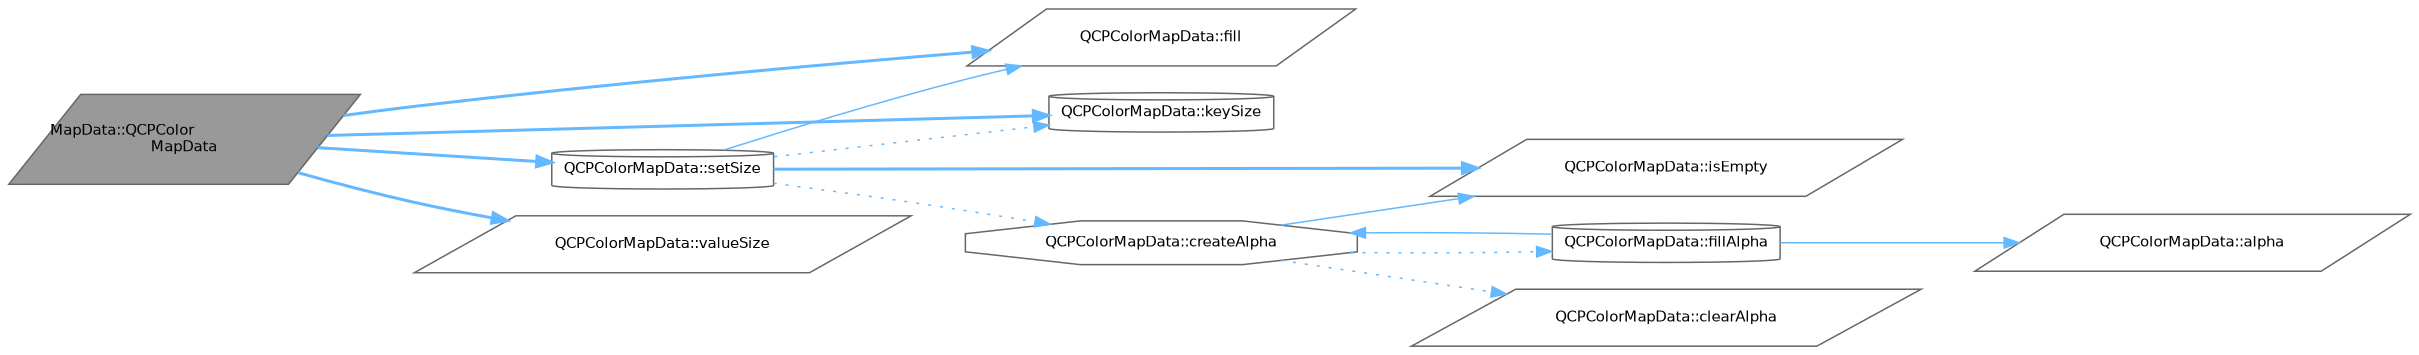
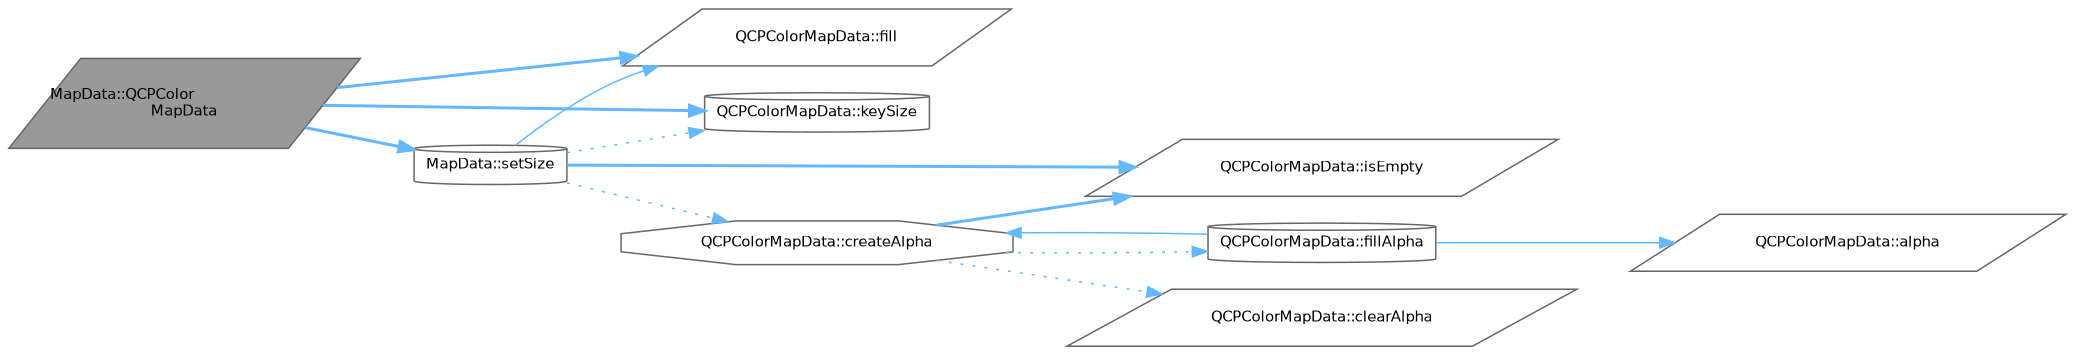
node "QCPColorMapData::setSize": label "QCPColorMapData::setSize" -> "MapData::setSize"
edge "QCPColorMapData::createAlpha" -> "QCPColorMapData::isEmpty": style solid -> bold
node "QCPColorMapData::valueSize": removed
